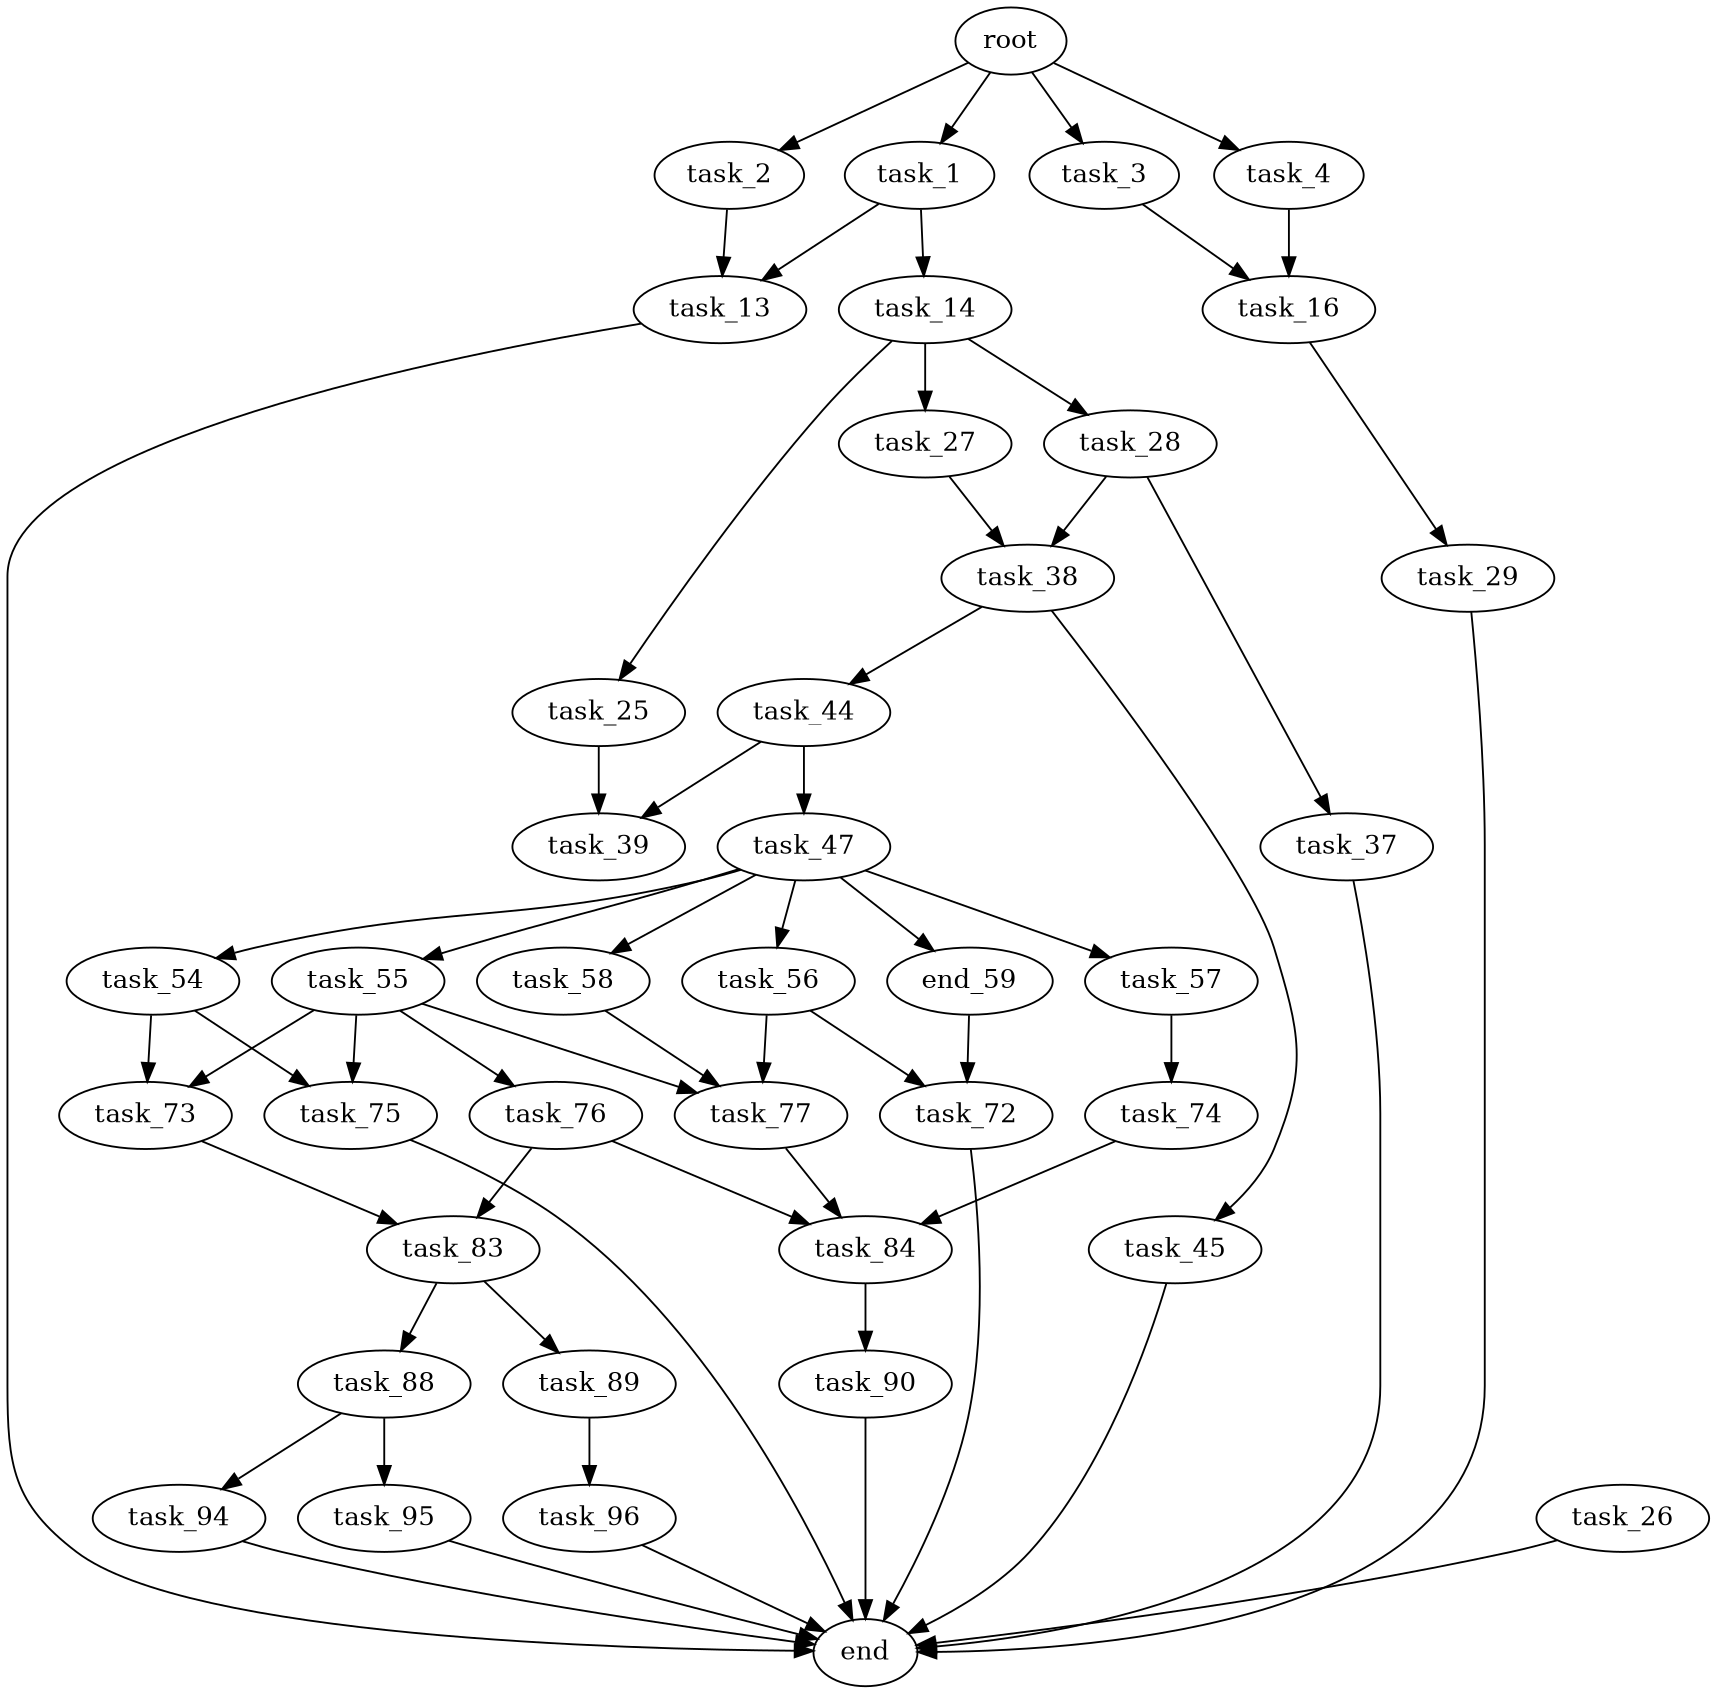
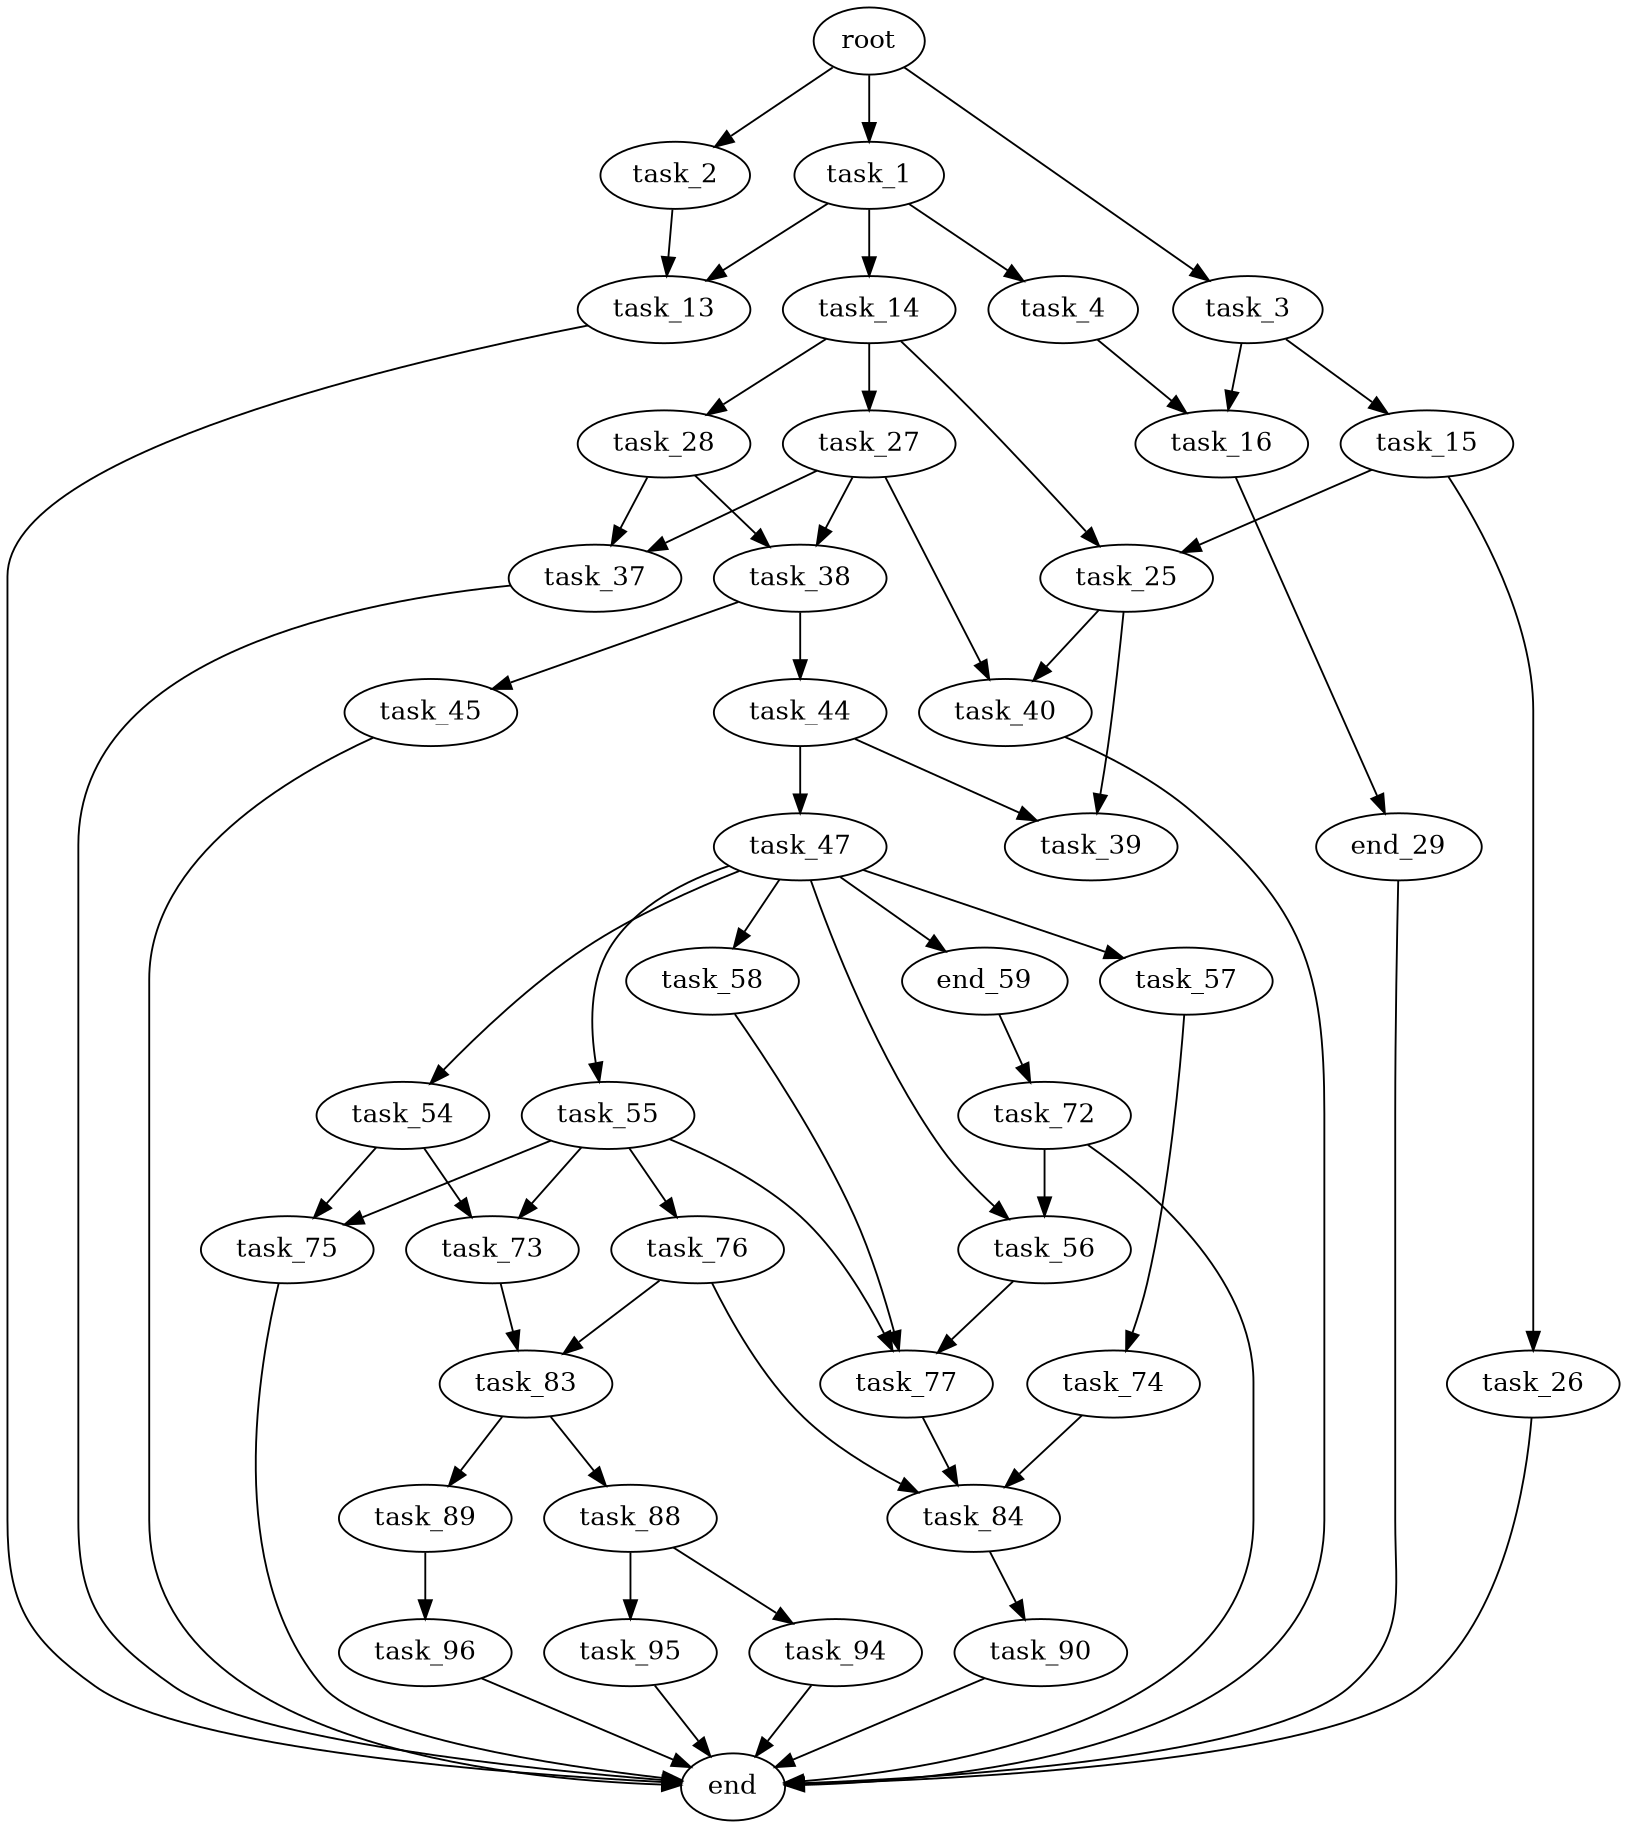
edge "root" -> "task_4": now "task_1" -> "task_4"
node "task_15": added
edge "task_27" -> "task_37": added
node "task_29": label "task_29" -> "end_29"
node "task_40": added
edge "task_56" -> "task_72": reversed
